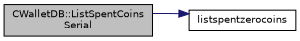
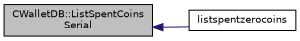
edge "CWalletDB::ListSpentCoins Serial" -> "listspentzerocoins": reversed
